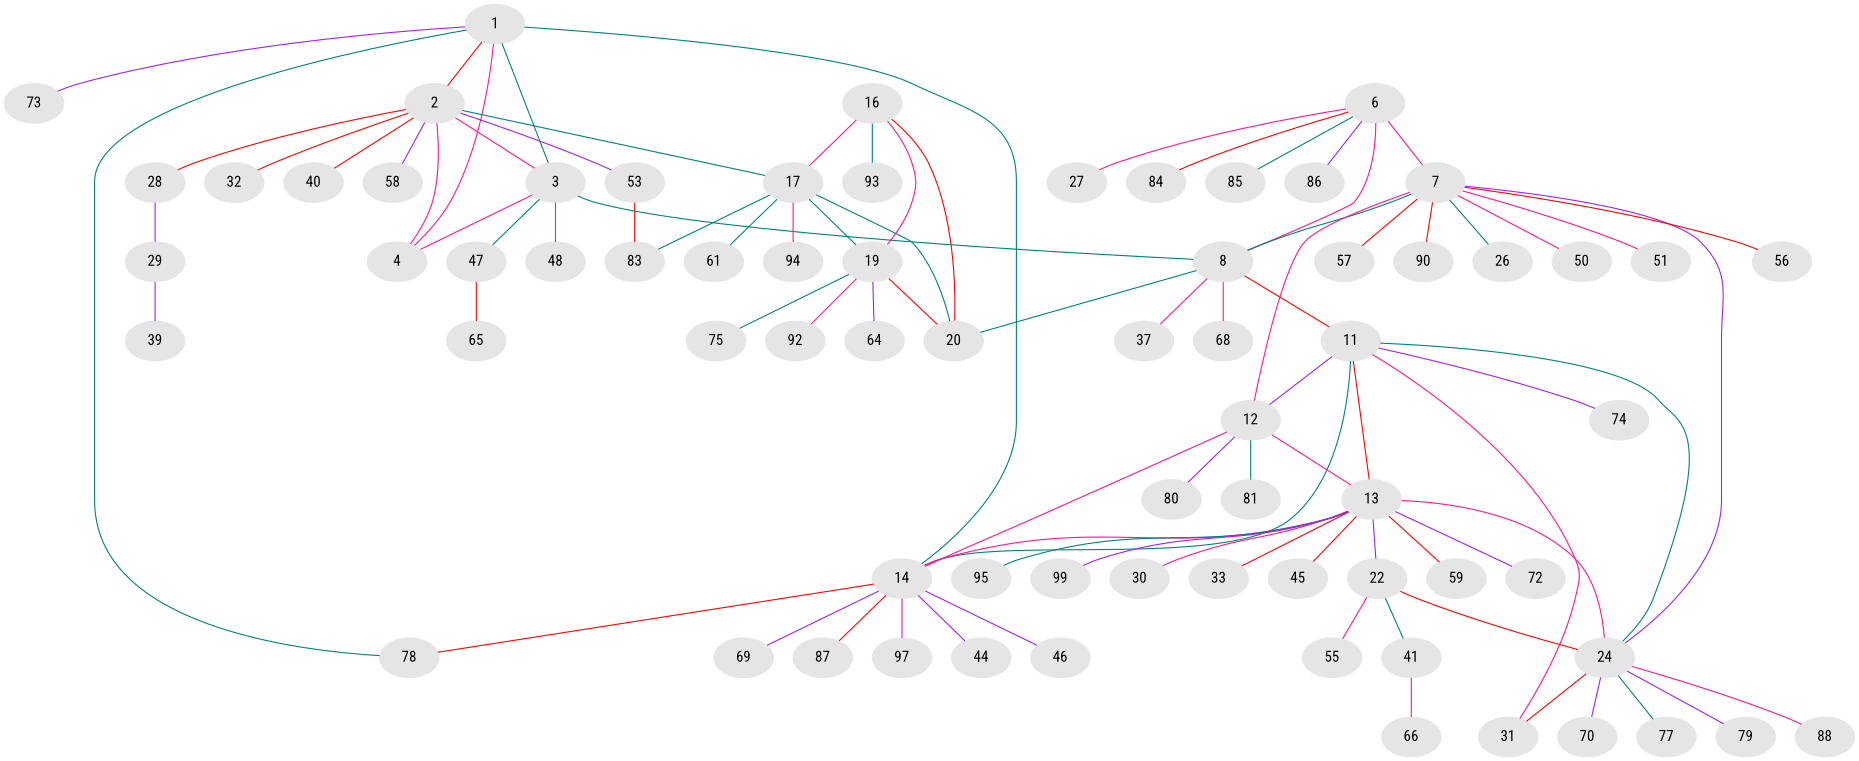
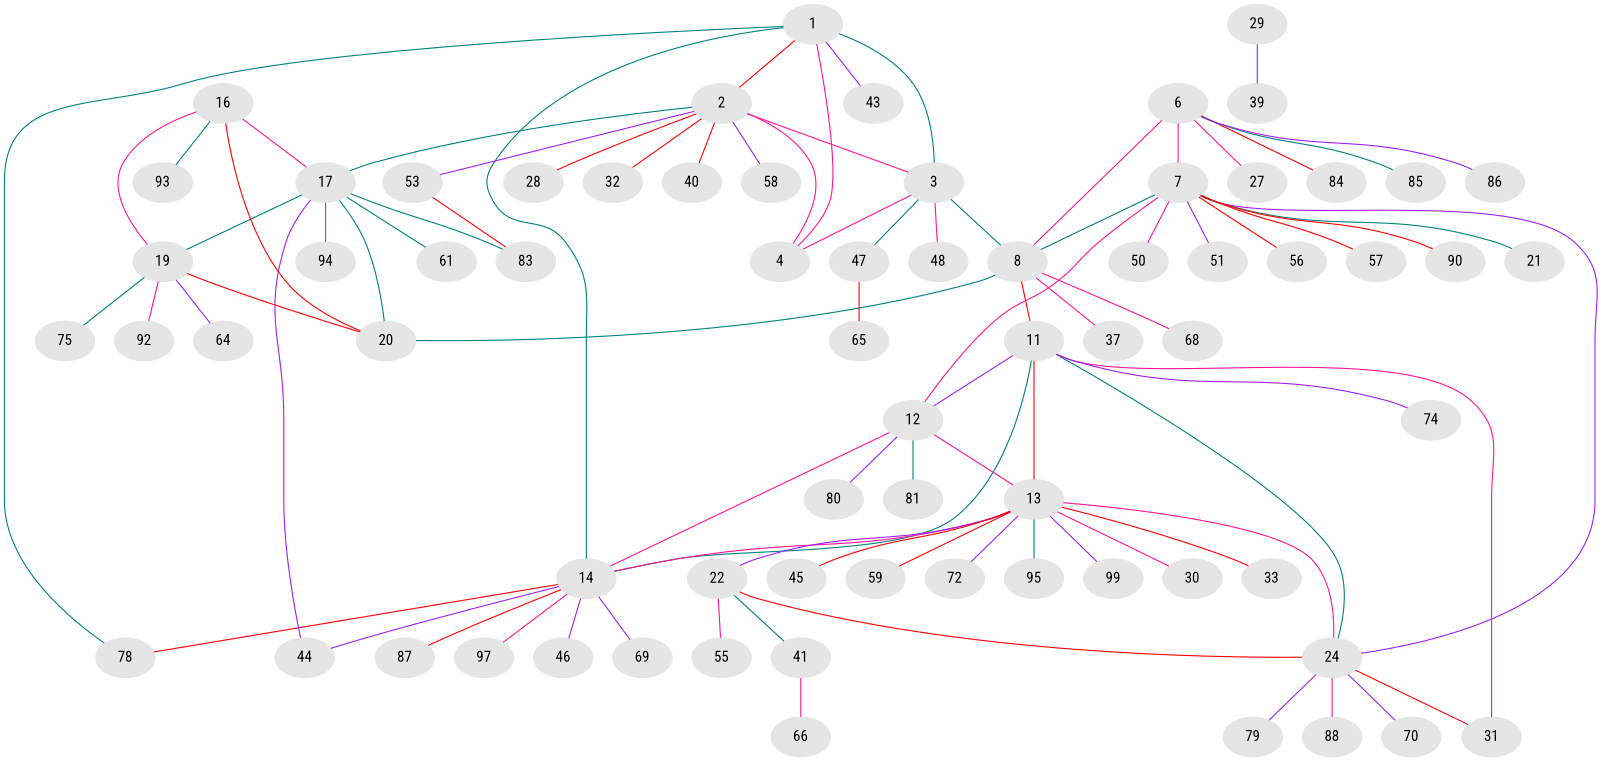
node "73": label "73" -> "43"
edge "7" -- "51": color deeppink -> purple
edge "28" -- "29": removed
node "26": label "26" -> "21"
edge "17" -- "44": added
node "77": removed
